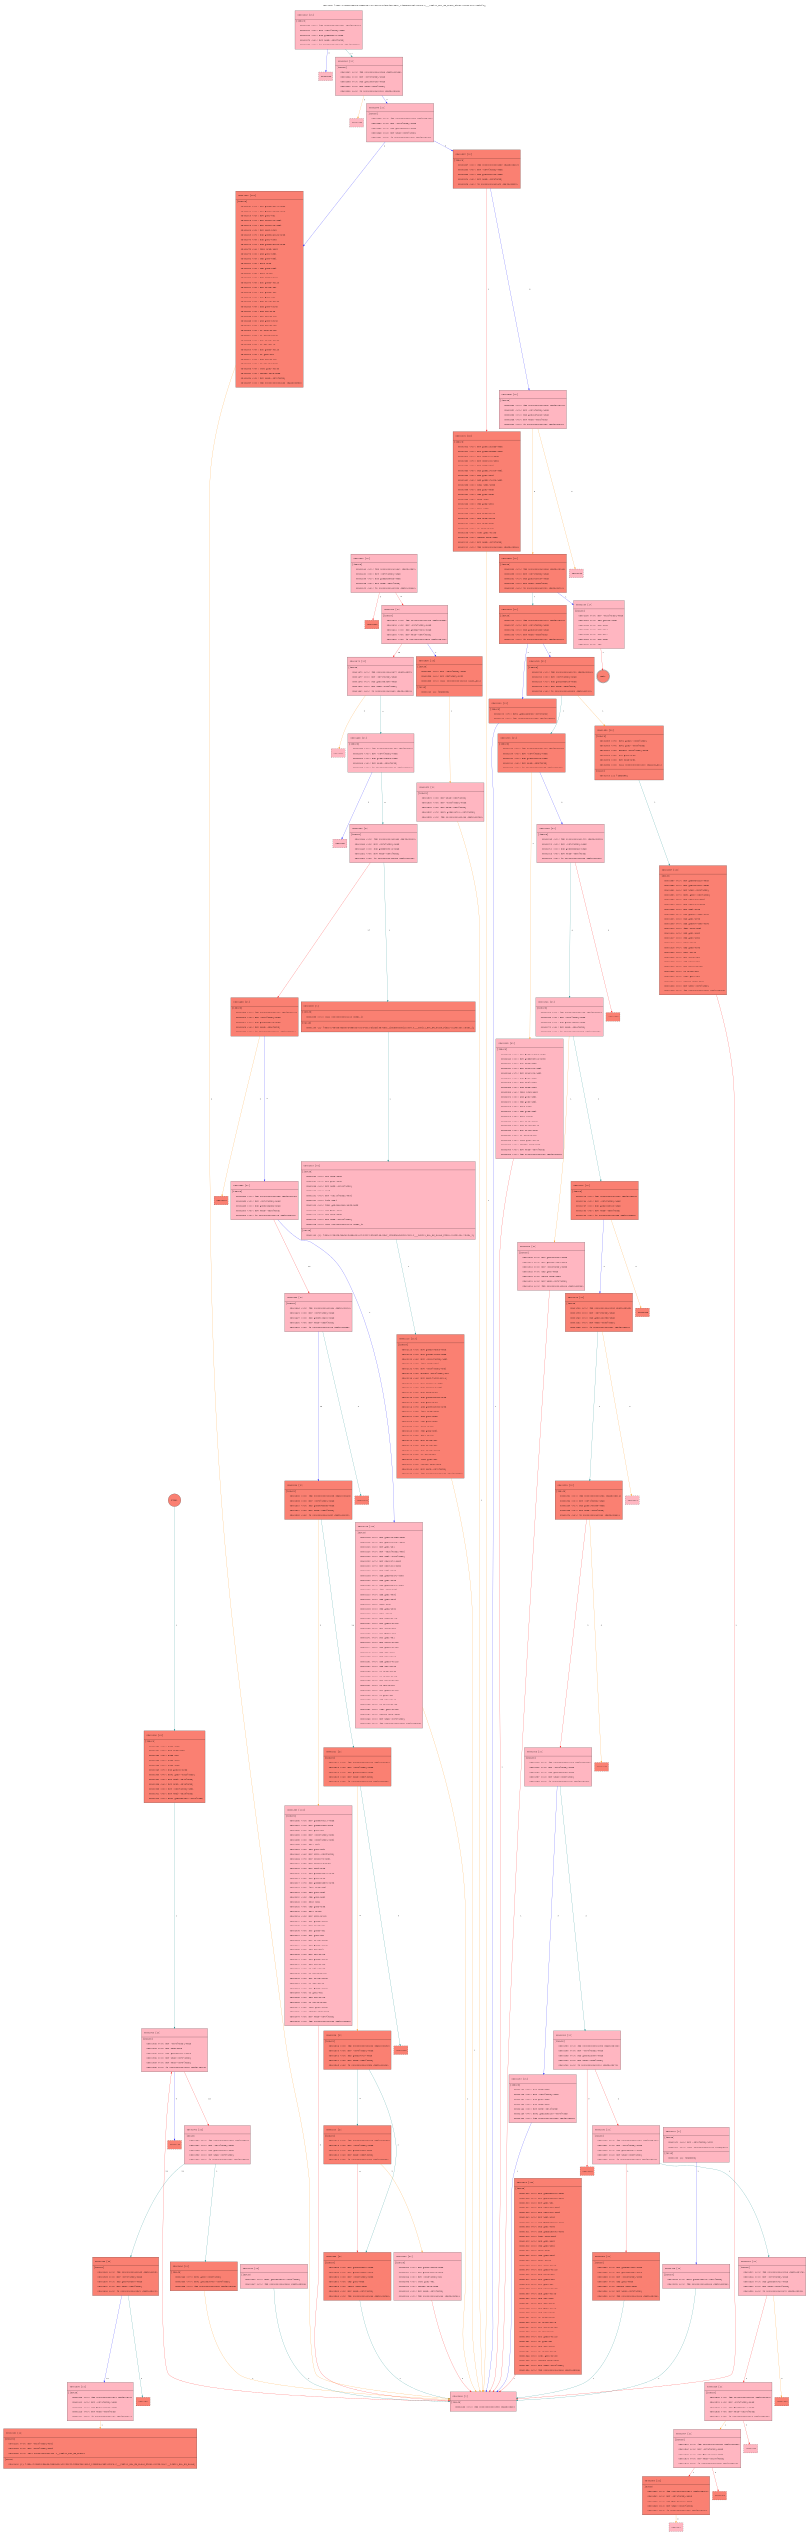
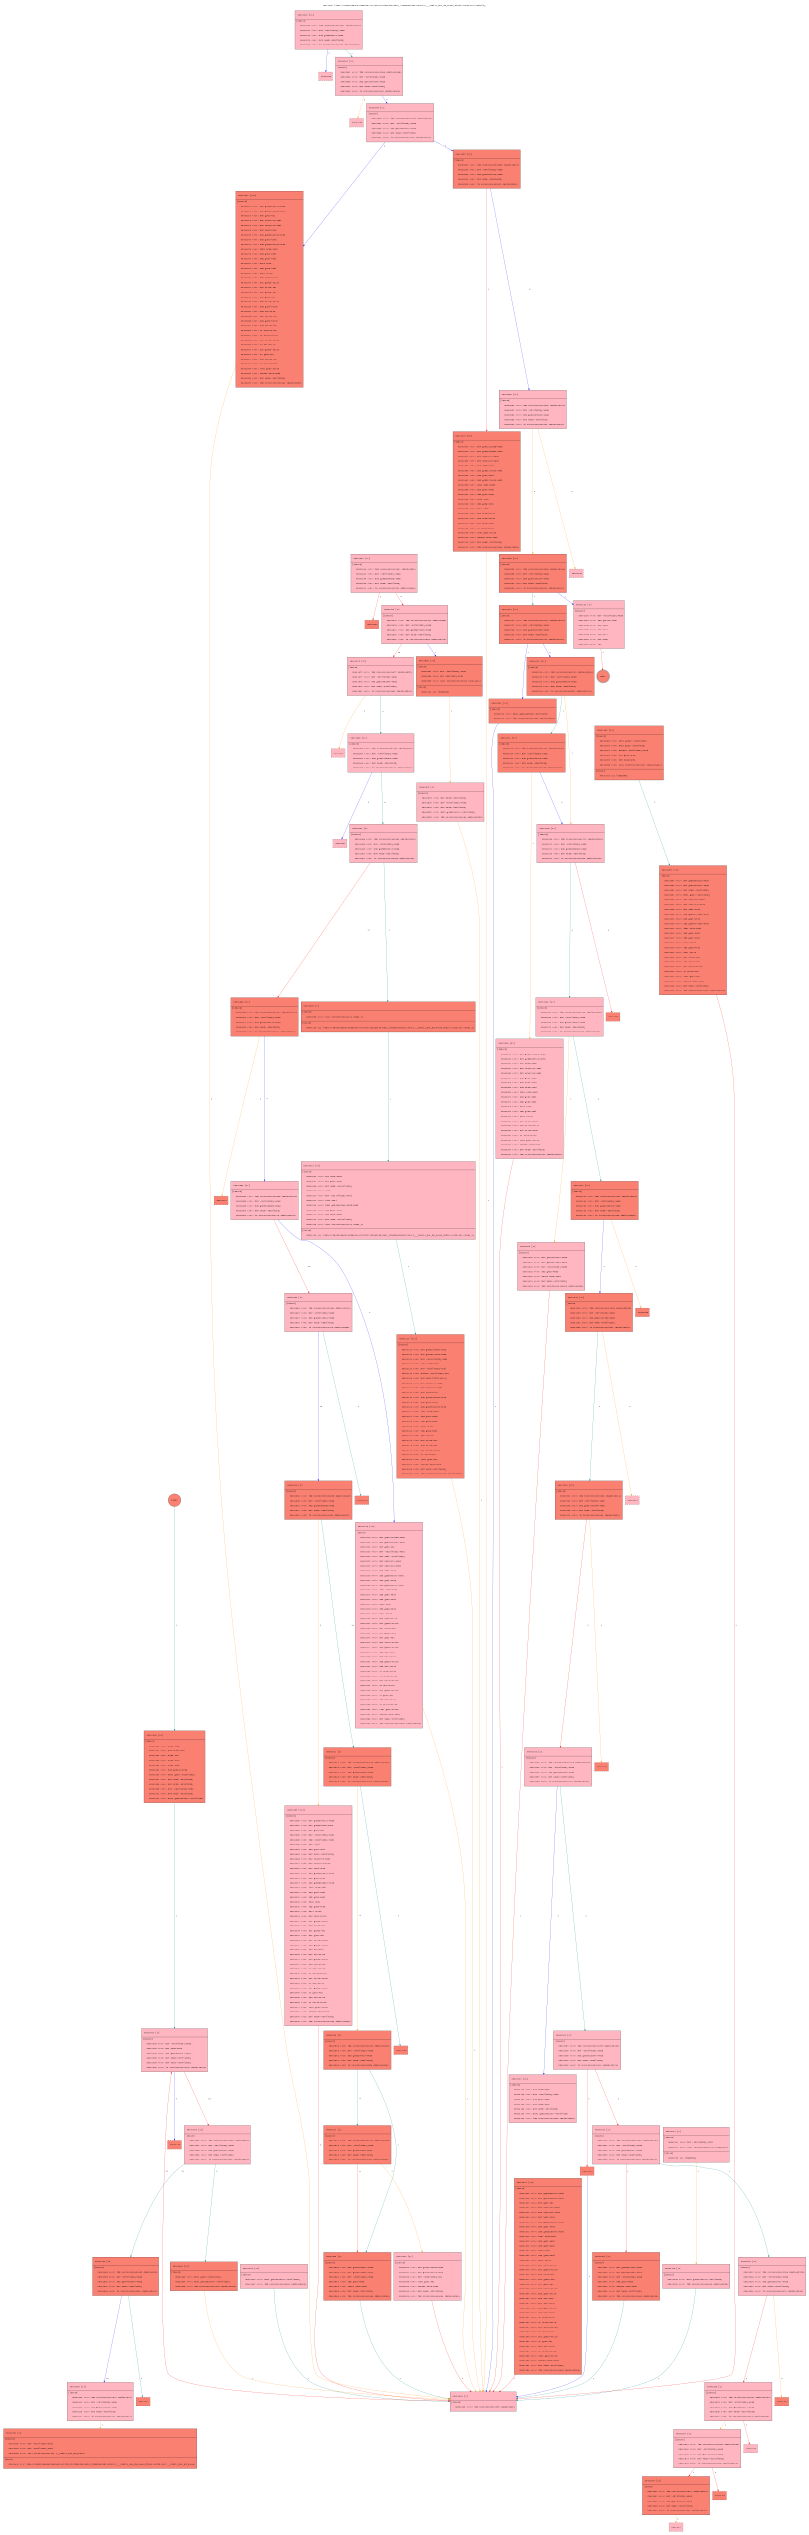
edge "0x401c1b [25]" -> "0x401eb9 [30]": now "0x401c1b [25]" -> "0x401c4d [25]"
edge "0x4021c1 [9]" -> "0x4021ca [12]": color blue -> darkorange
edge "0x40219c [25]" -> "0x402688 [5]": now "0x402310" -> "0x402688 [5]"
